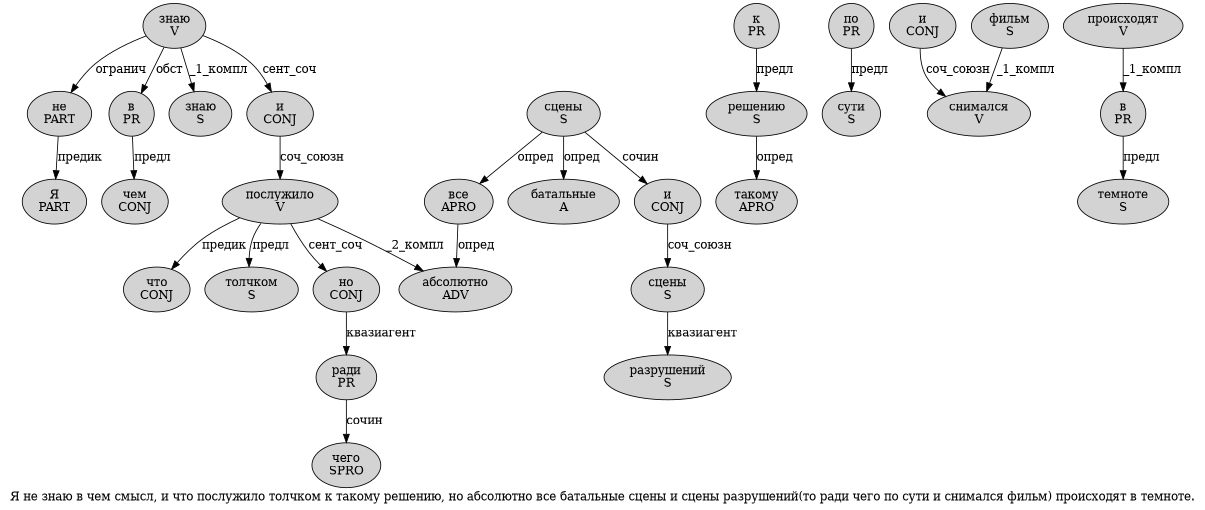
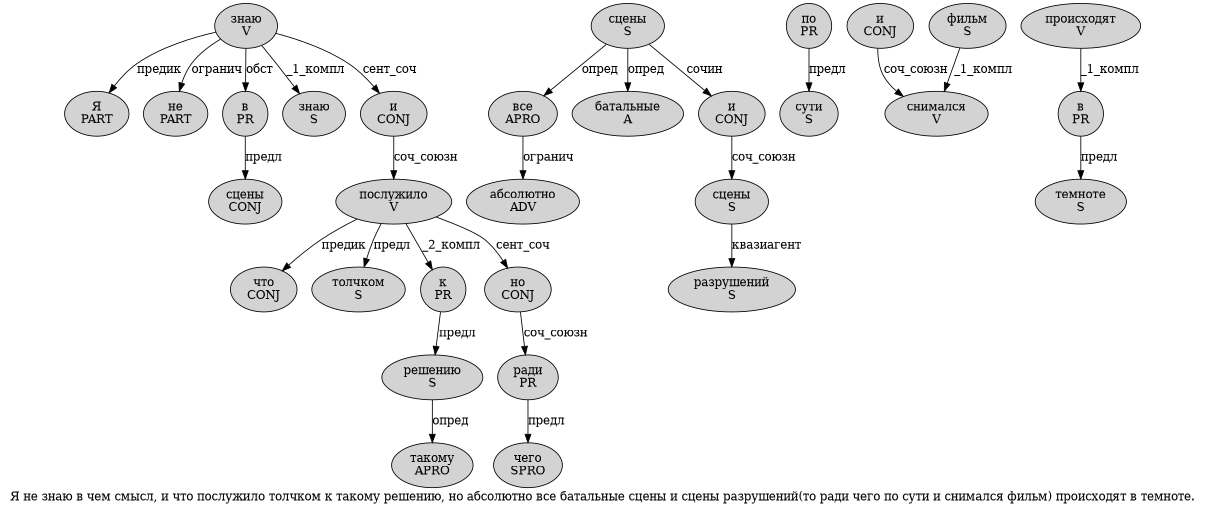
edge "не PART" -> "Я PART": now "знаю V" -> "Я PART"
node "чем CONJ": label "чем CONJ" -> "сцены CONJ"
edge "послужило V" -> "абсолютно ADV": now "послужило V" -> "к PR"
edge "все APRO" -> "абсолютно ADV": label "опред" -> "огранич"
edge "но CONJ" -> "ради PR": label "квазиагент" -> "соч_союзн"
edge "ради PR" -> "чего SPRO": label "сочин" -> "предл"
